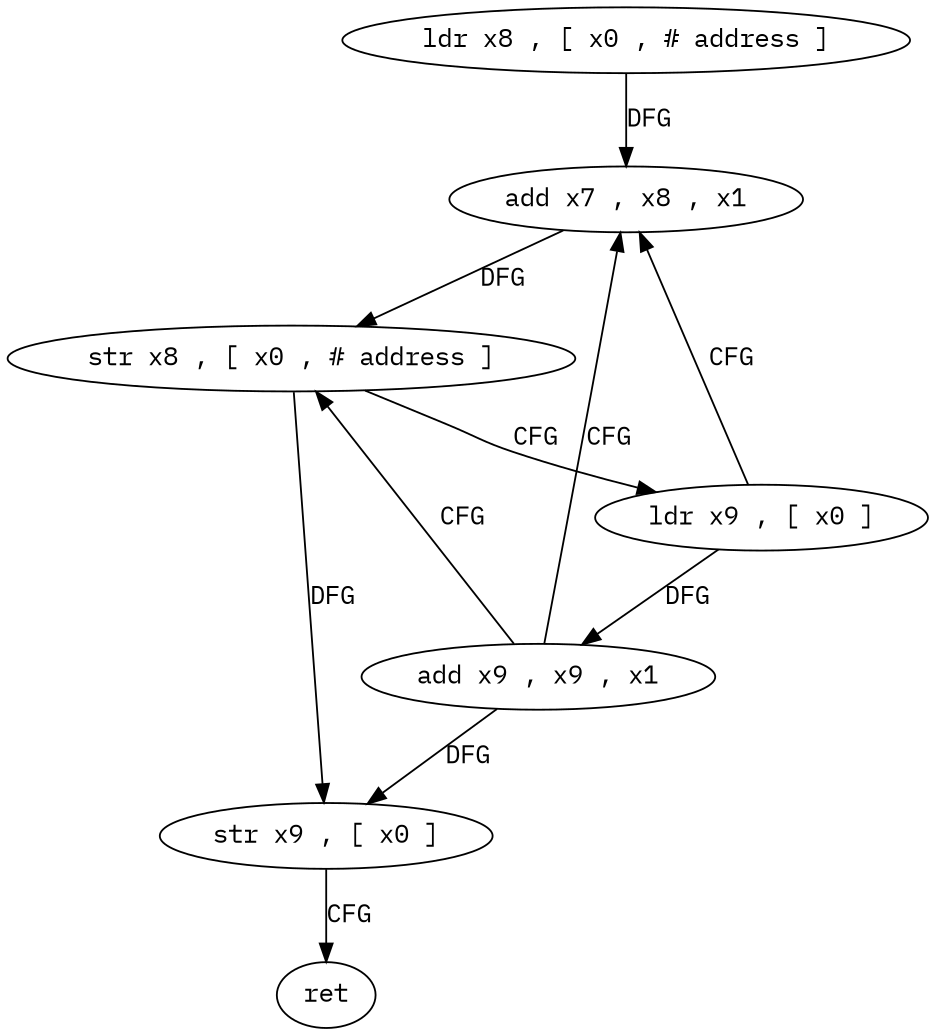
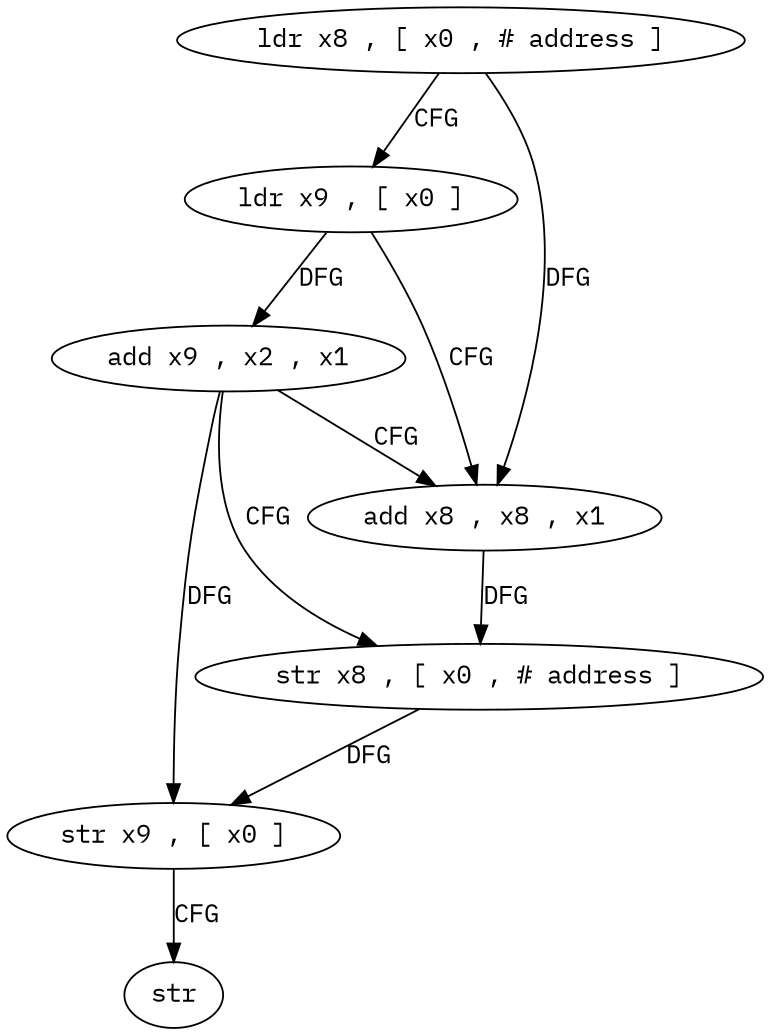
node "add x7 , x8 , x1": label "add x7 , x8 , x1" -> "add x8 , x8 , x1"
edge "str x8 , [ x0 , # address ]" -> "ldr x9 , [ x0 ]": now "ldr x8 , [ x0 , # address ]" -> "ldr x9 , [ x0 ]"
node "add x9 , x9 , x1": label "add x9 , x9 , x1" -> "add x9 , x2 , x1"
node "ret": label "ret" -> "str"
